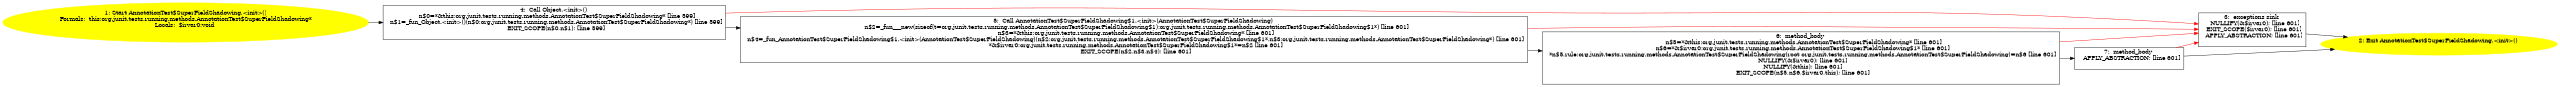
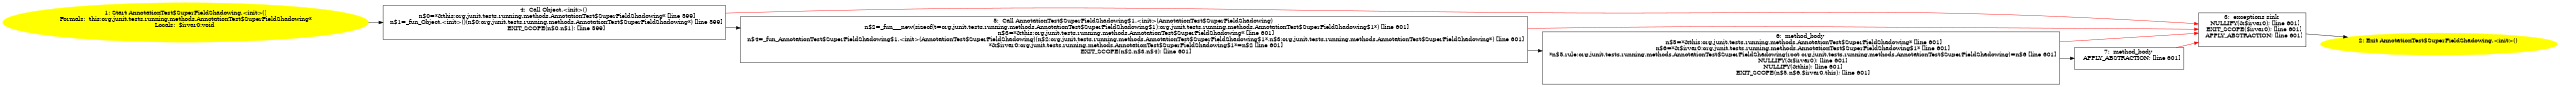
edge "7:  method_body APPLY_ABSTRACTION; [line 601]" -> "2: Exit AnnotationTest$SuperFieldShadowing.<init>()": removed
